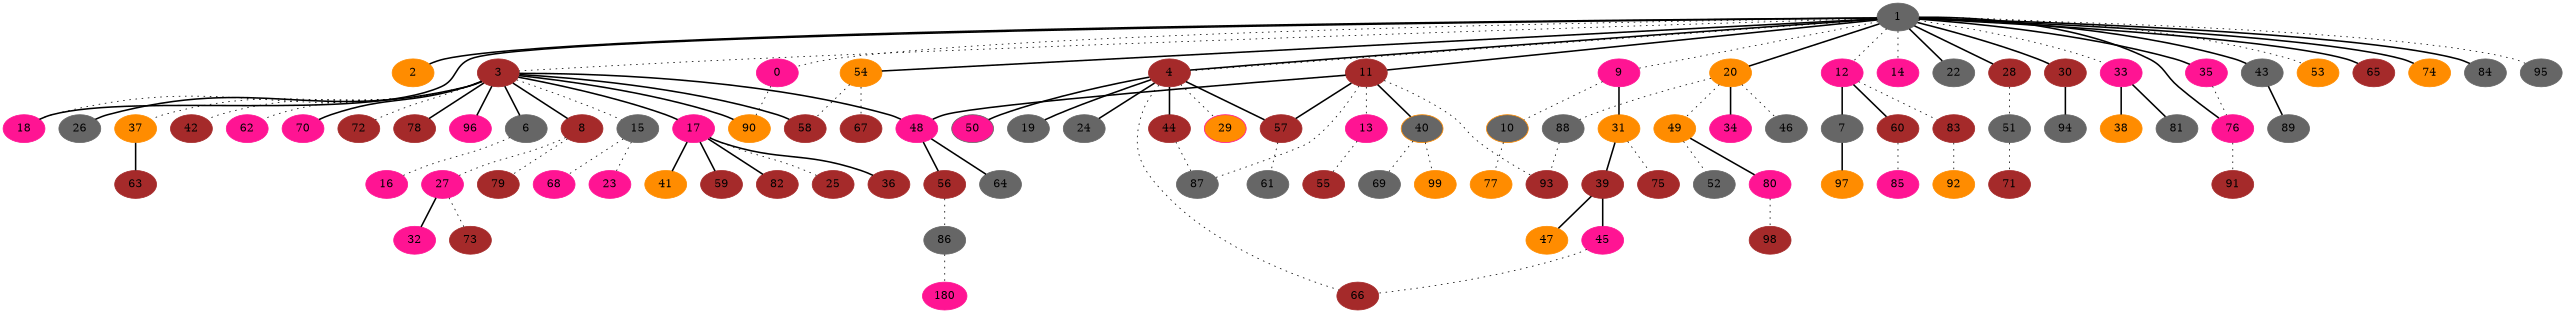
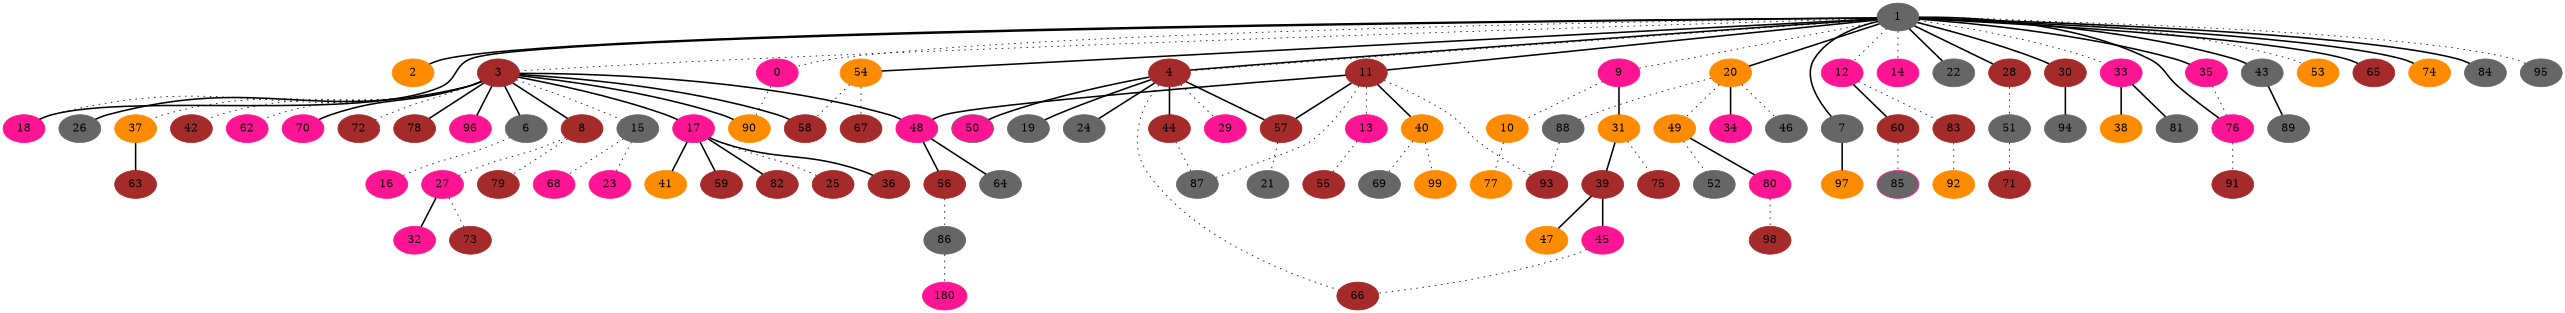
edge "12" -- "7": now "1" -- "7"
node "29": fillcolor darkorange -> deeppink
node "40": fillcolor gray40 -> darkorange
node "10": fillcolor gray40 -> darkorange
node "61": label "61" -> "21"
node "85": fillcolor deeppink -> gray40
